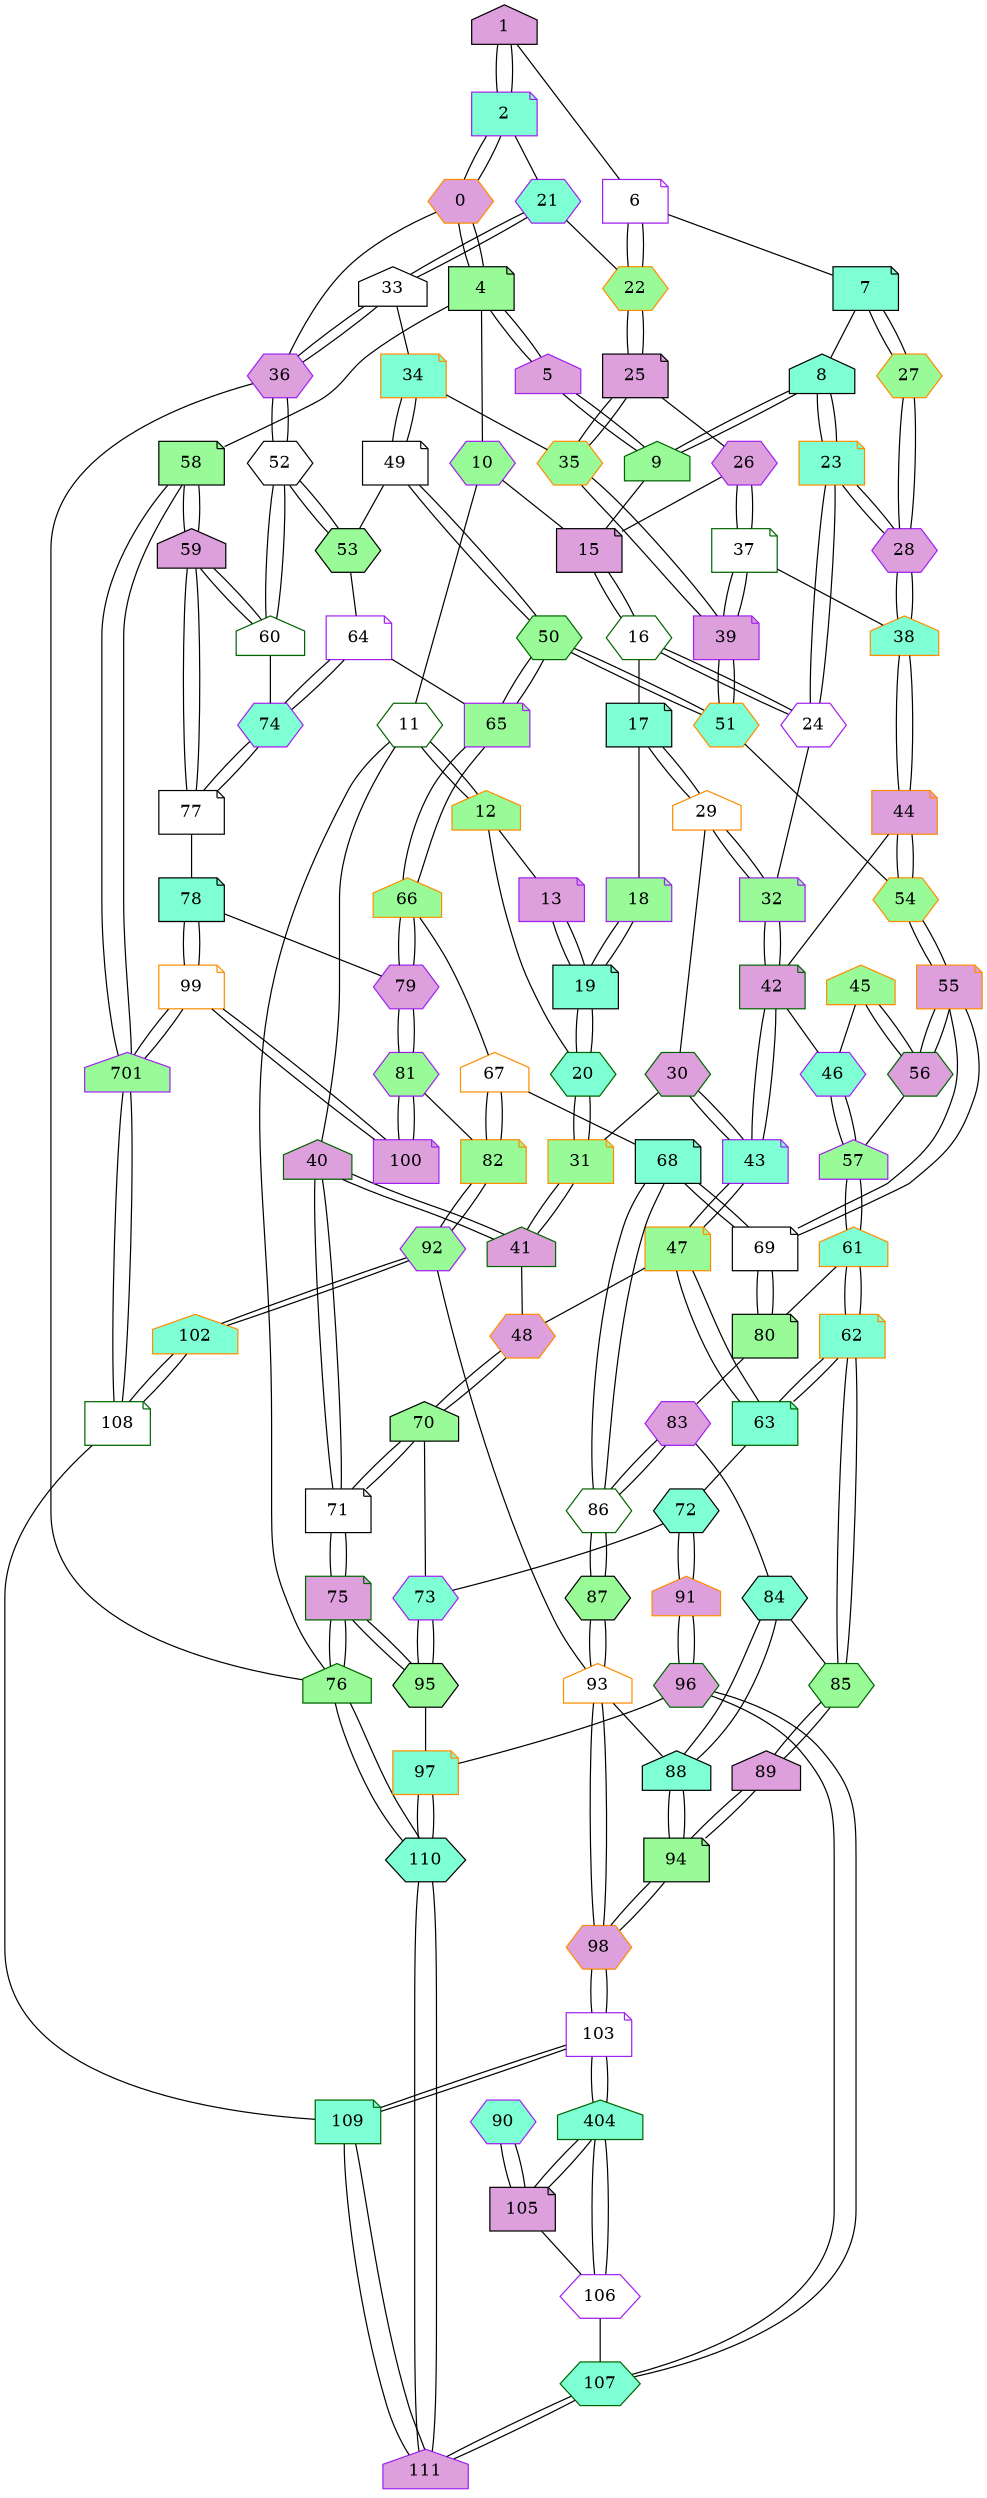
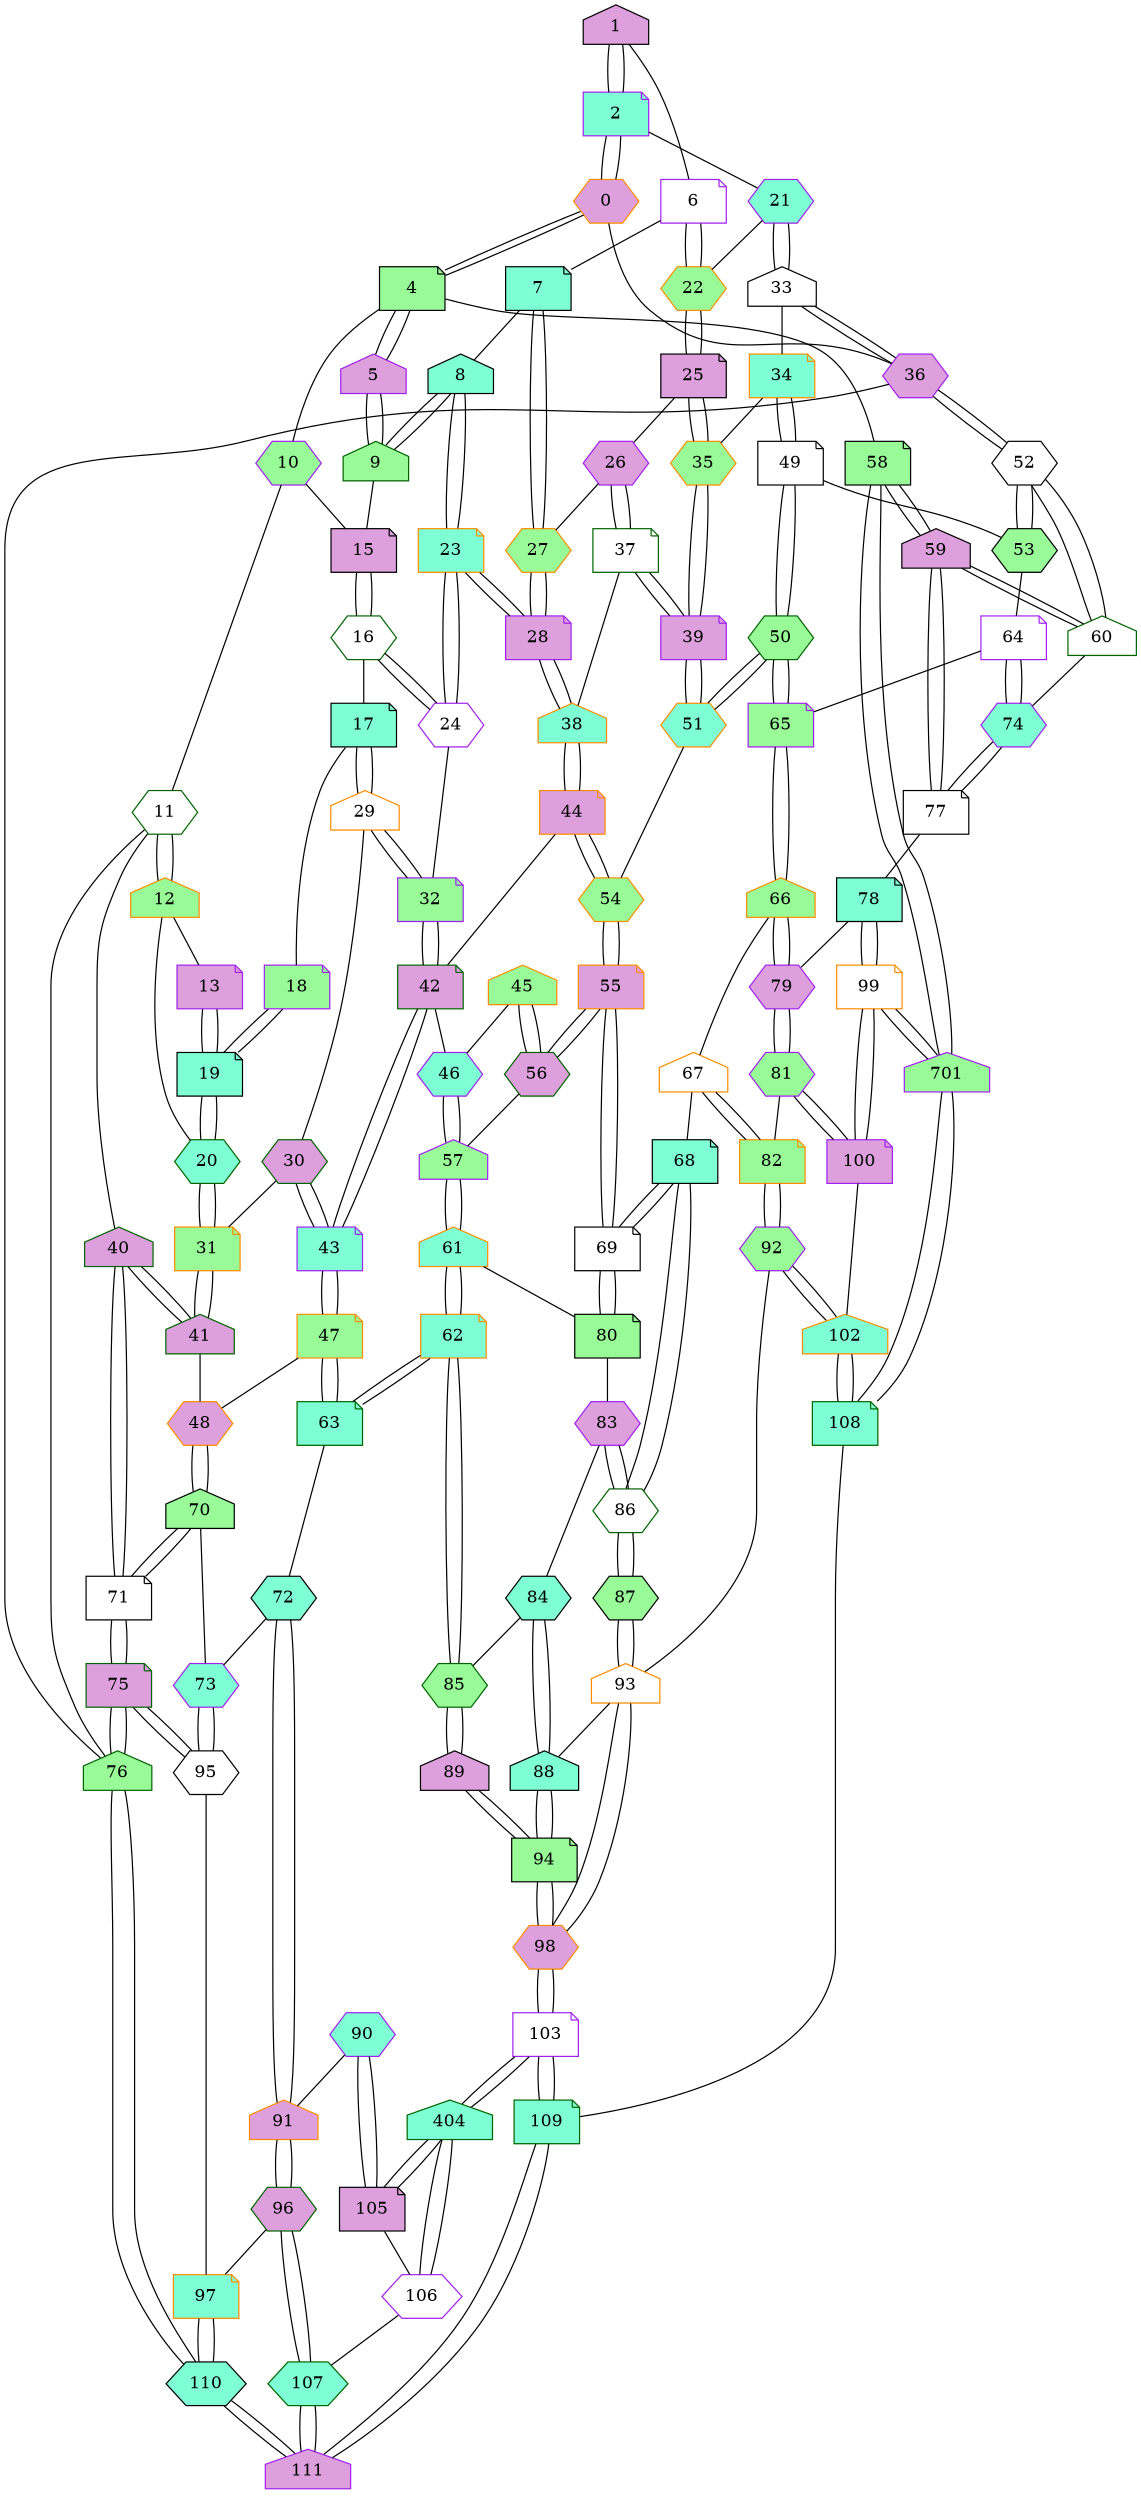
edge "26" -- "15": now "26" -- "27"
node "28": shape hexagon -> note
edge "100" -- "102": added
node "108": fillcolor white -> aquamarine
node "95": fillcolor palegreen -> white
edge "90" -- "91": added
